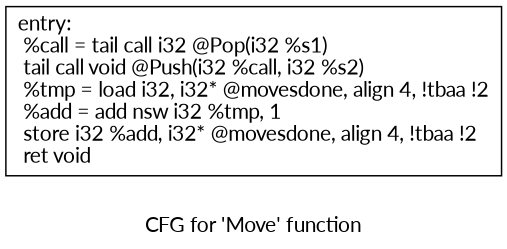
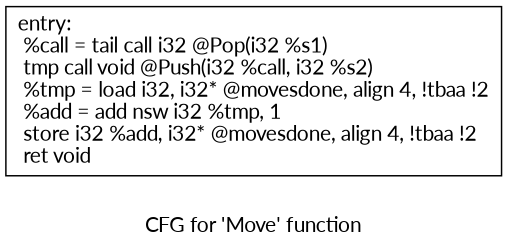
node "entry:": text "tail call void @Push(i32 %call, i32 %s2)" -> "tmp call void @Push(i32 %call, i32 %s2)"
